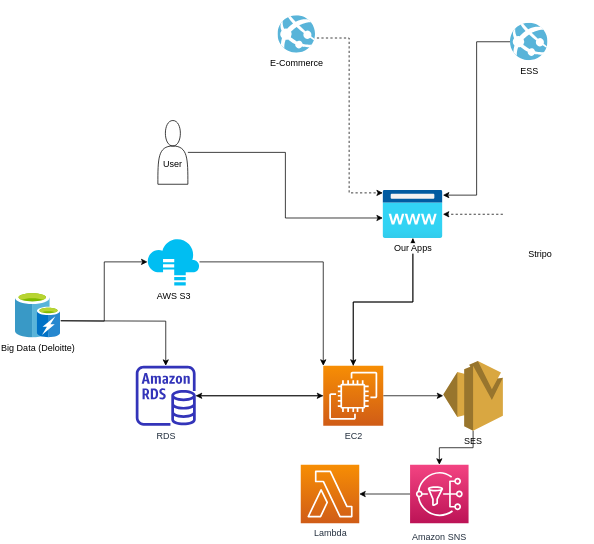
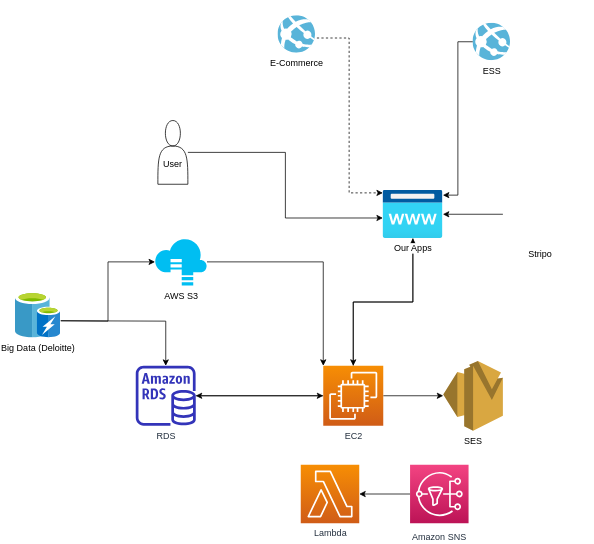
node "ESS": moved (529, 42) -> (492, 42)
edge "Stripo" -> "Our Apps": style dashed -> solid
node "AWS S3": moved (173, 262) -> (181, 262)
edge "SES" -> "Amazon SNS": removed
